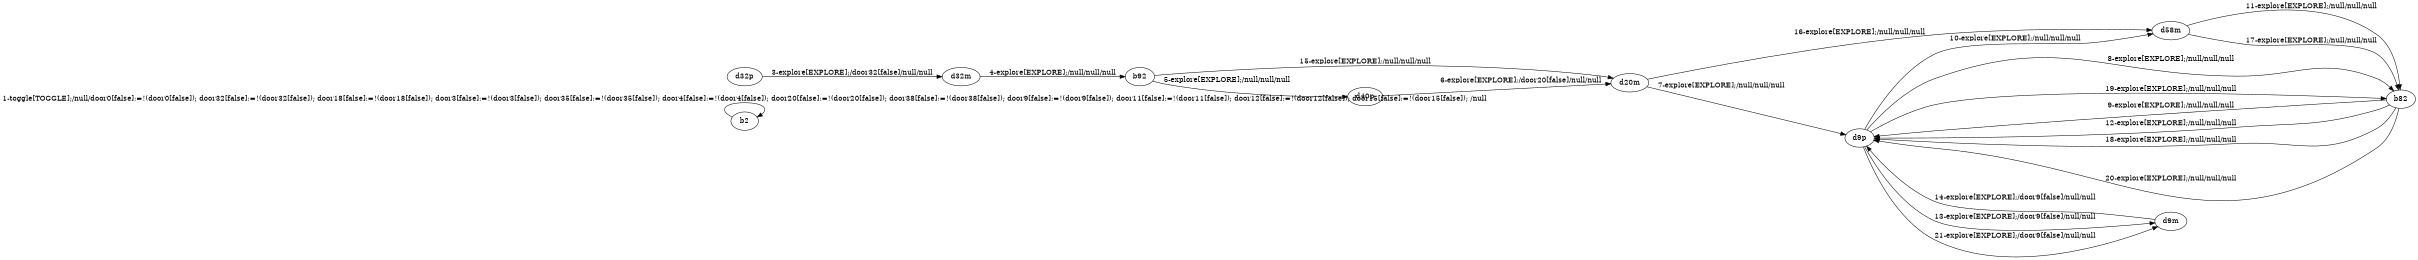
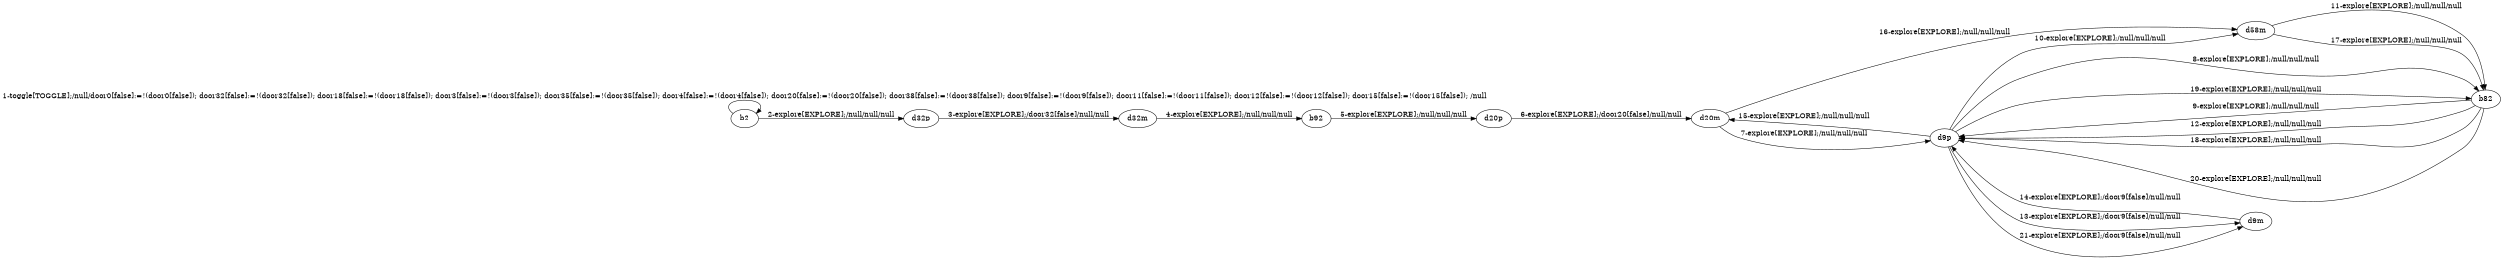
edge "b92" -> "d20m": now "d9p" -> "d20m"
node "d40p": label "d40p" -> "d20p"
edge "b2" -> "d32p": added, label "2-explore[EXPLORE];/null/null/null"
